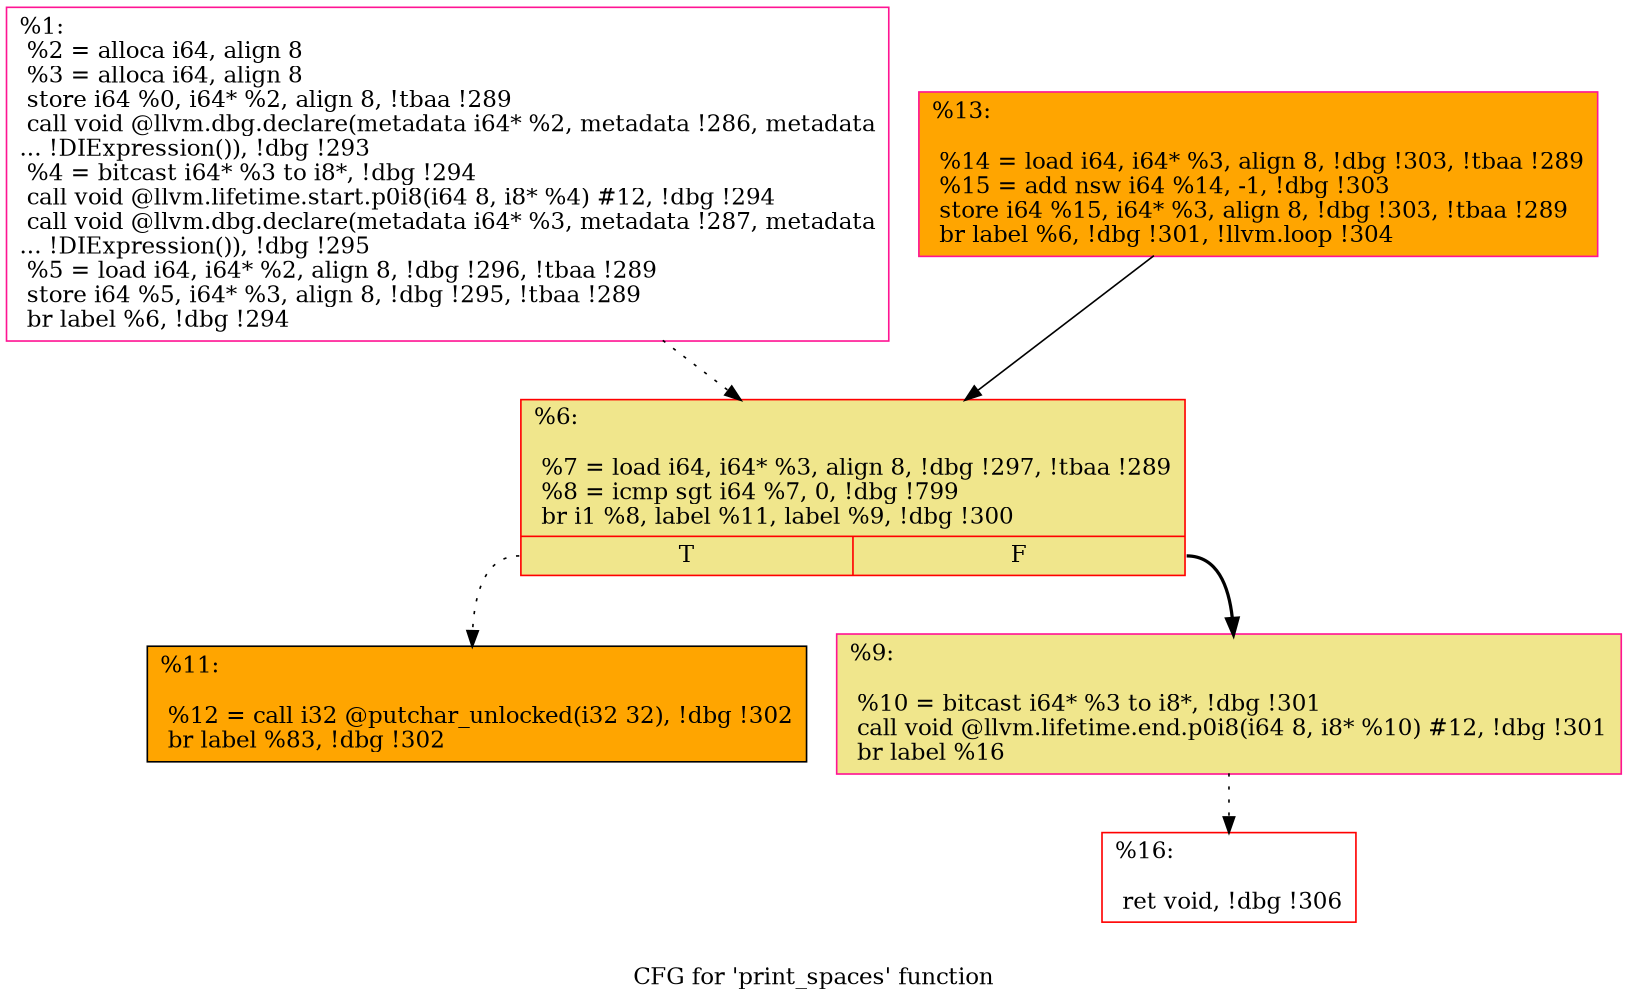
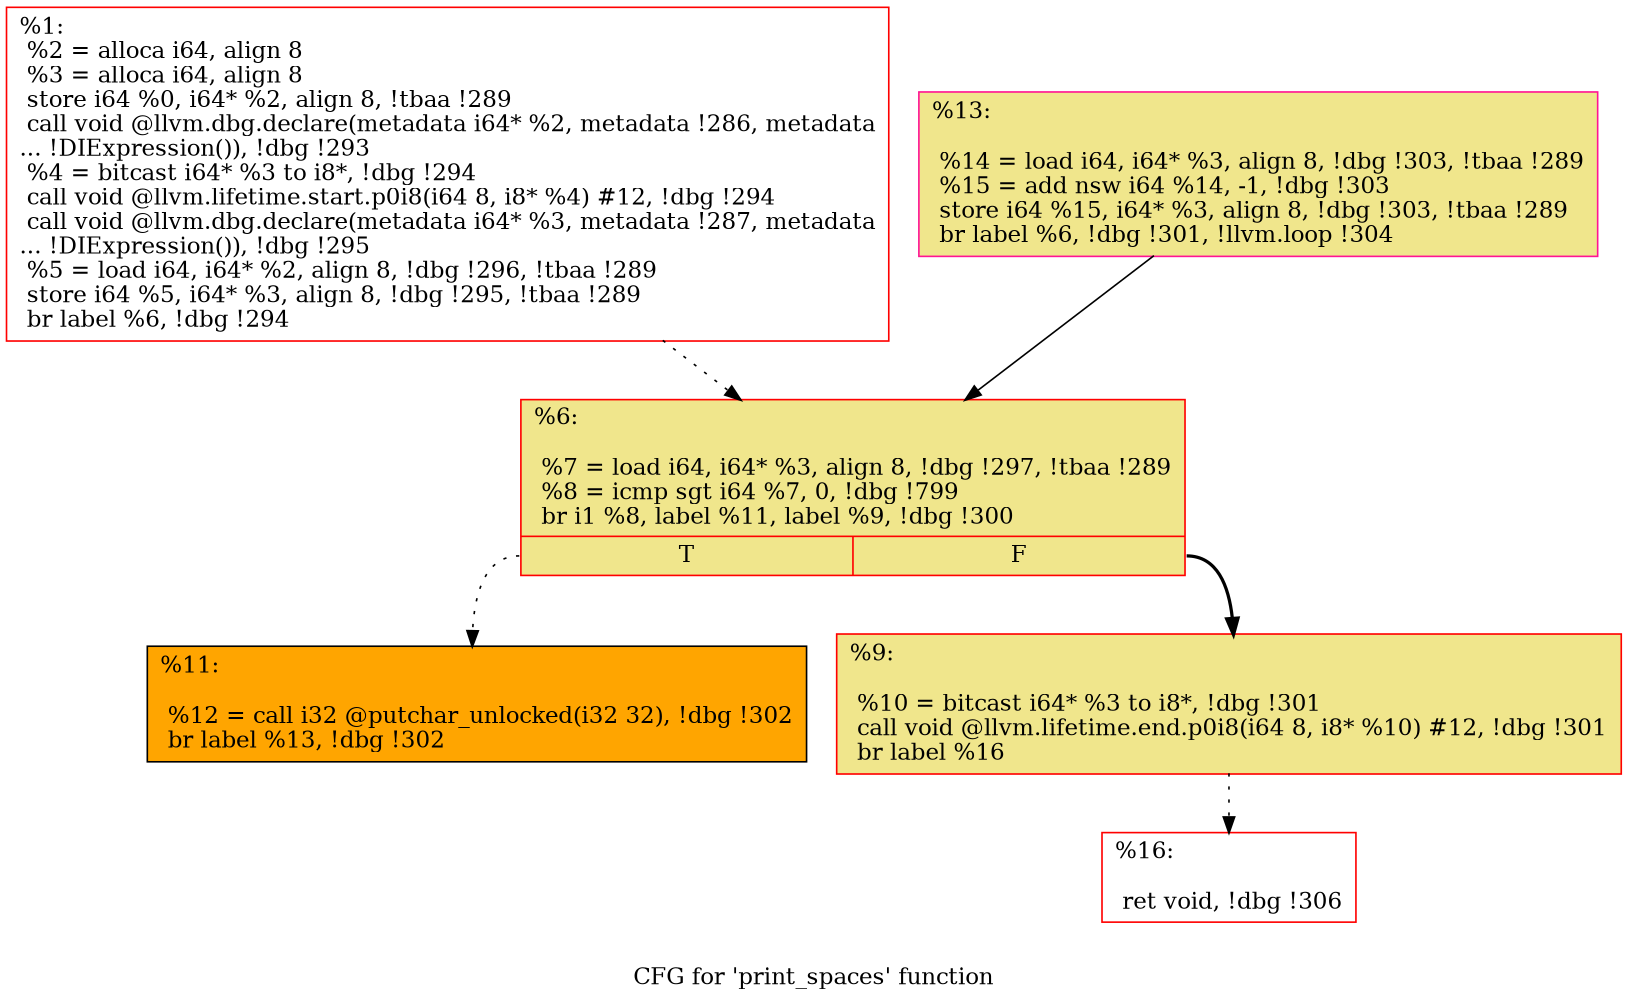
node "%1:": color deeppink -> red
node "%13:": fillcolor orange -> khaki
node "%9:": color deeppink -> red
node "%11:": text "br label %83, !dbg !302" -> "br label %13, !dbg !302"
